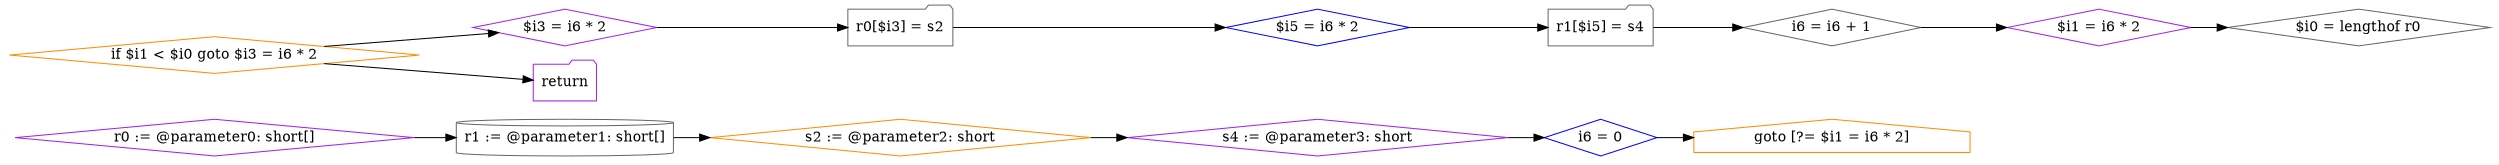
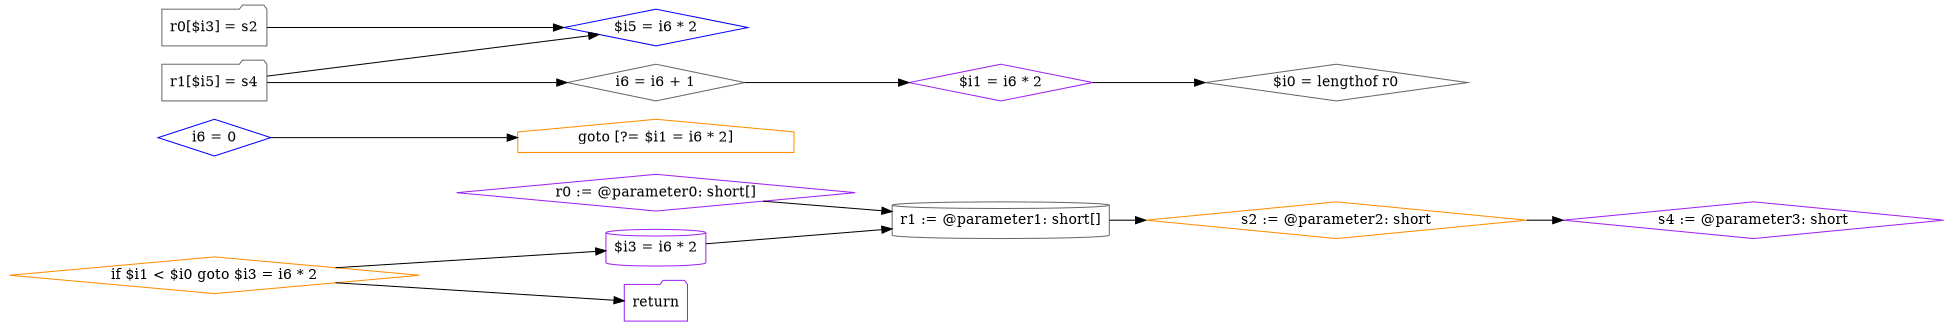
node "$i3 = i6 * 2": shape diamond -> cylinder
edge "$i3 = i6 * 2" -> "r0[$i3] = s2": now "$i3 = i6 * 2" -> "r1 := @parameter1: short[]"
edge "$i5 = i6 * 2" -> "r1[$i5] = s4": reversed
edge "s4 := @parameter3: short" -> "i6 = 0": removed
